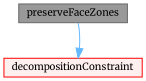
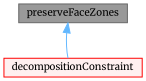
edge "preserveFaceZones" -> "decompositionConstraint": reversed
